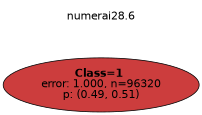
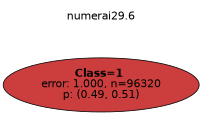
node "numerai28.6": label "numerai28.6" -> "numerai29.6"
